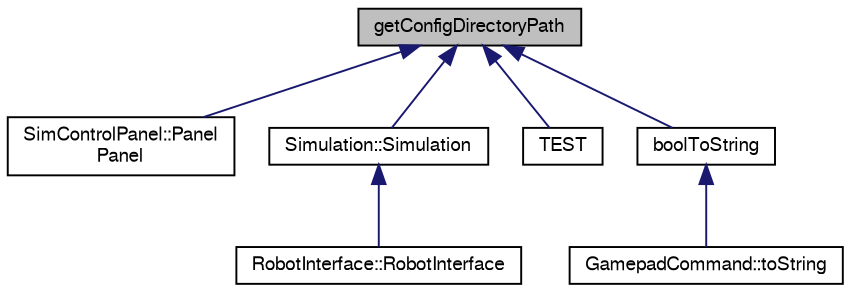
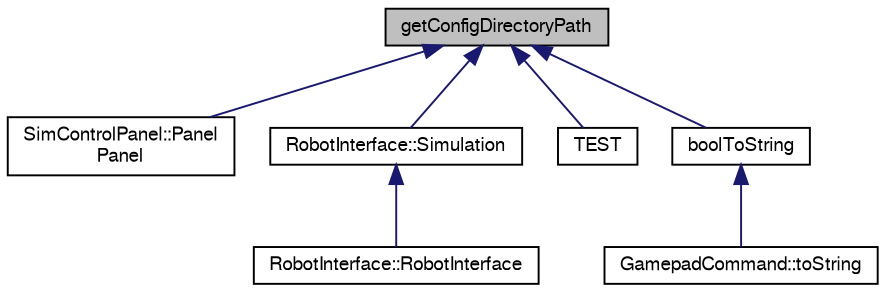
node "Simulation::Simulation": label "Simulation::Simulation" -> "RobotInterface::Simulation"
